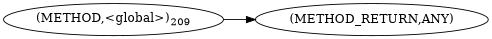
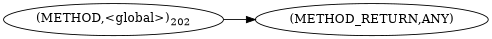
node "(METHOD,<global>)": text "209" -> "202"
